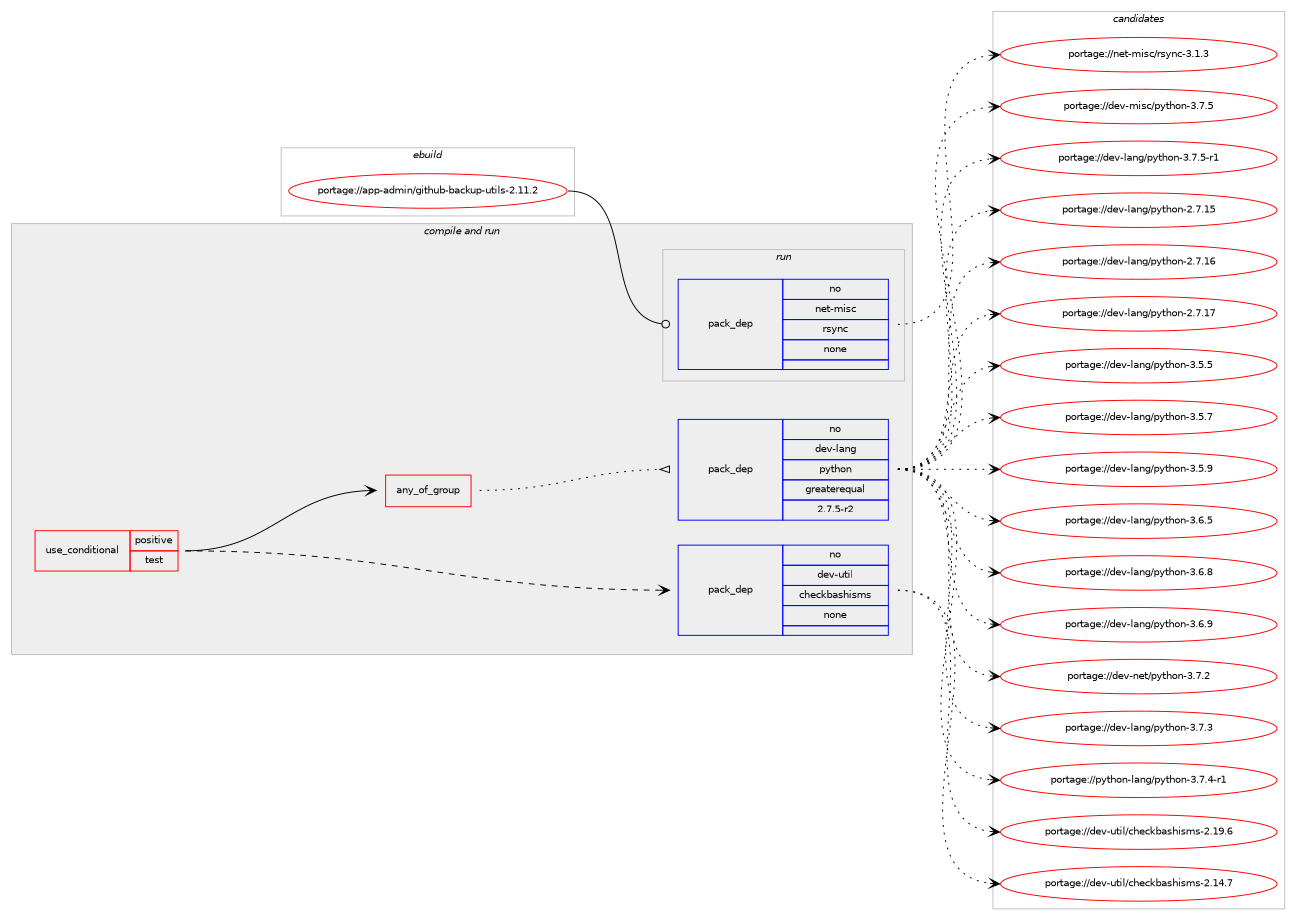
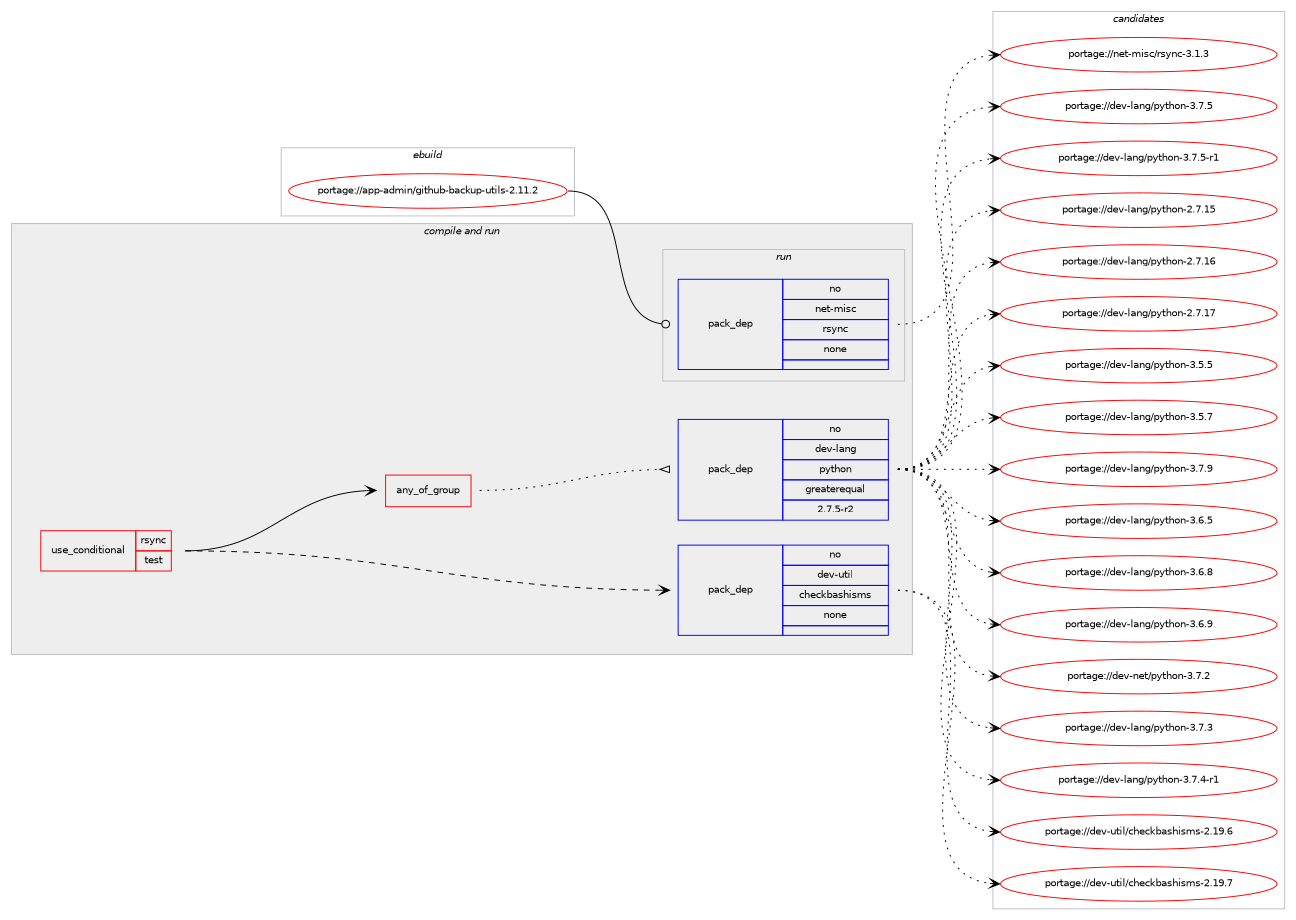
node "portage://dev-misc/python-3.7.5": label "portage://dev-misc/python-3.7.5" -> "portage://dev-lang/python-3.7.5"
node "portage://dev-lang/python-3.5.9": label "portage://dev-lang/python-3.5.9" -> "portage://dev-lang/python-3.7.9"
node "use_conditional": text "positive" -> "rsync"
node "portage://python-lang/python-3.7.4-r1": label "portage://python-lang/python-3.7.4-r1" -> "portage://dev-lang/python-3.7.4-r1"
node "portage://dev-util/checkbashisms-2.14.7": label "portage://dev-util/checkbashisms-2.14.7" -> "portage://dev-util/checkbashisms-2.19.7"
